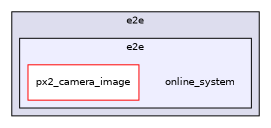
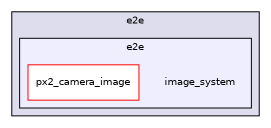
node "online_system": label "online_system" -> "image_system"
